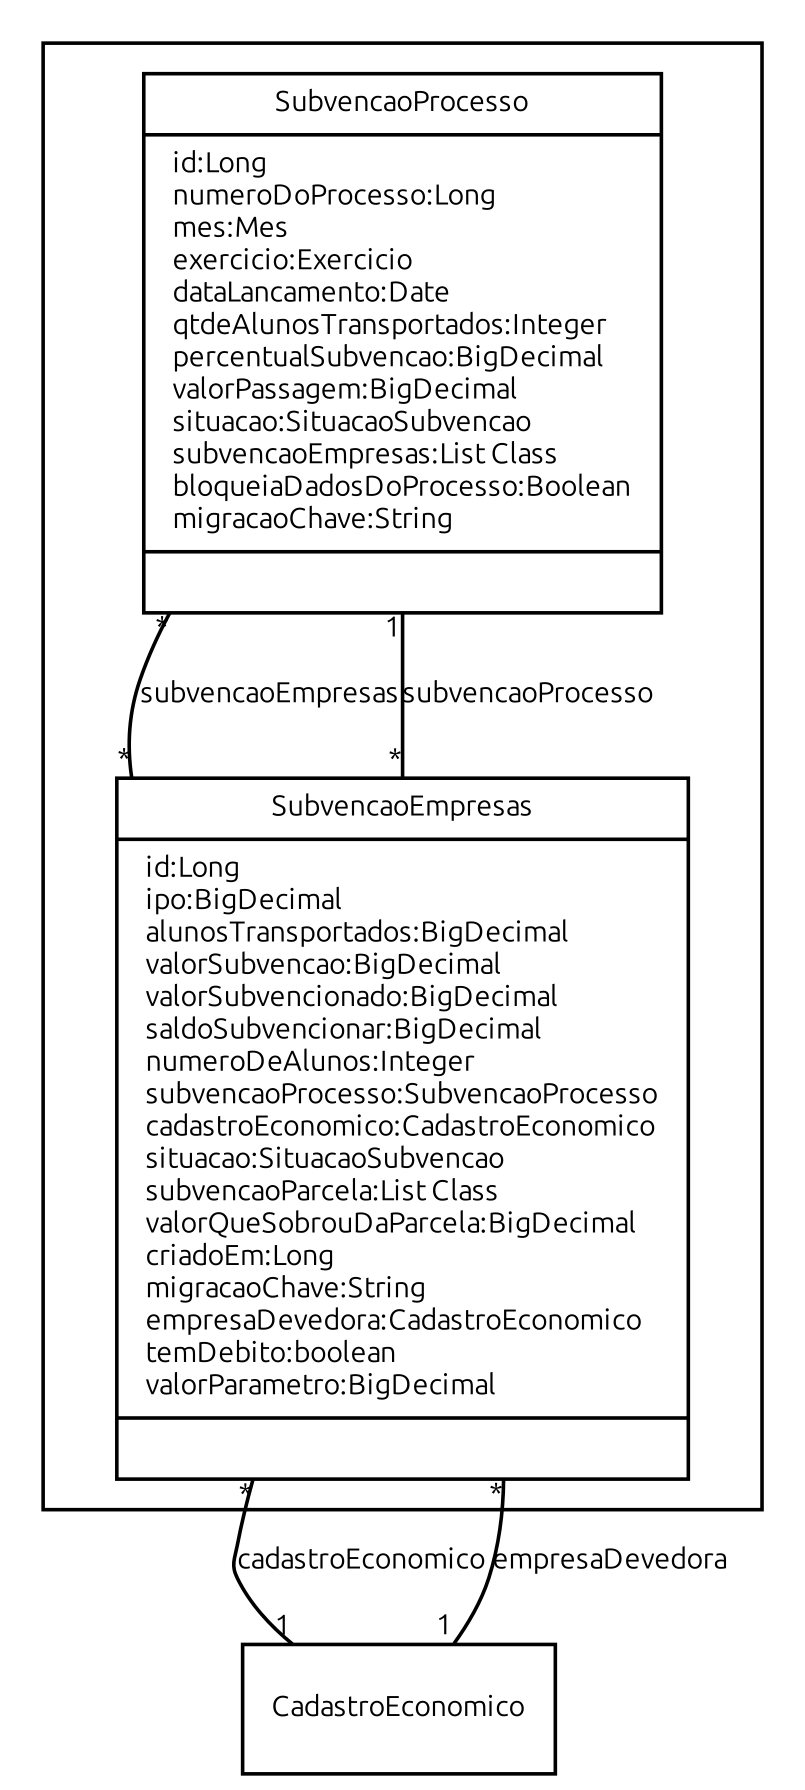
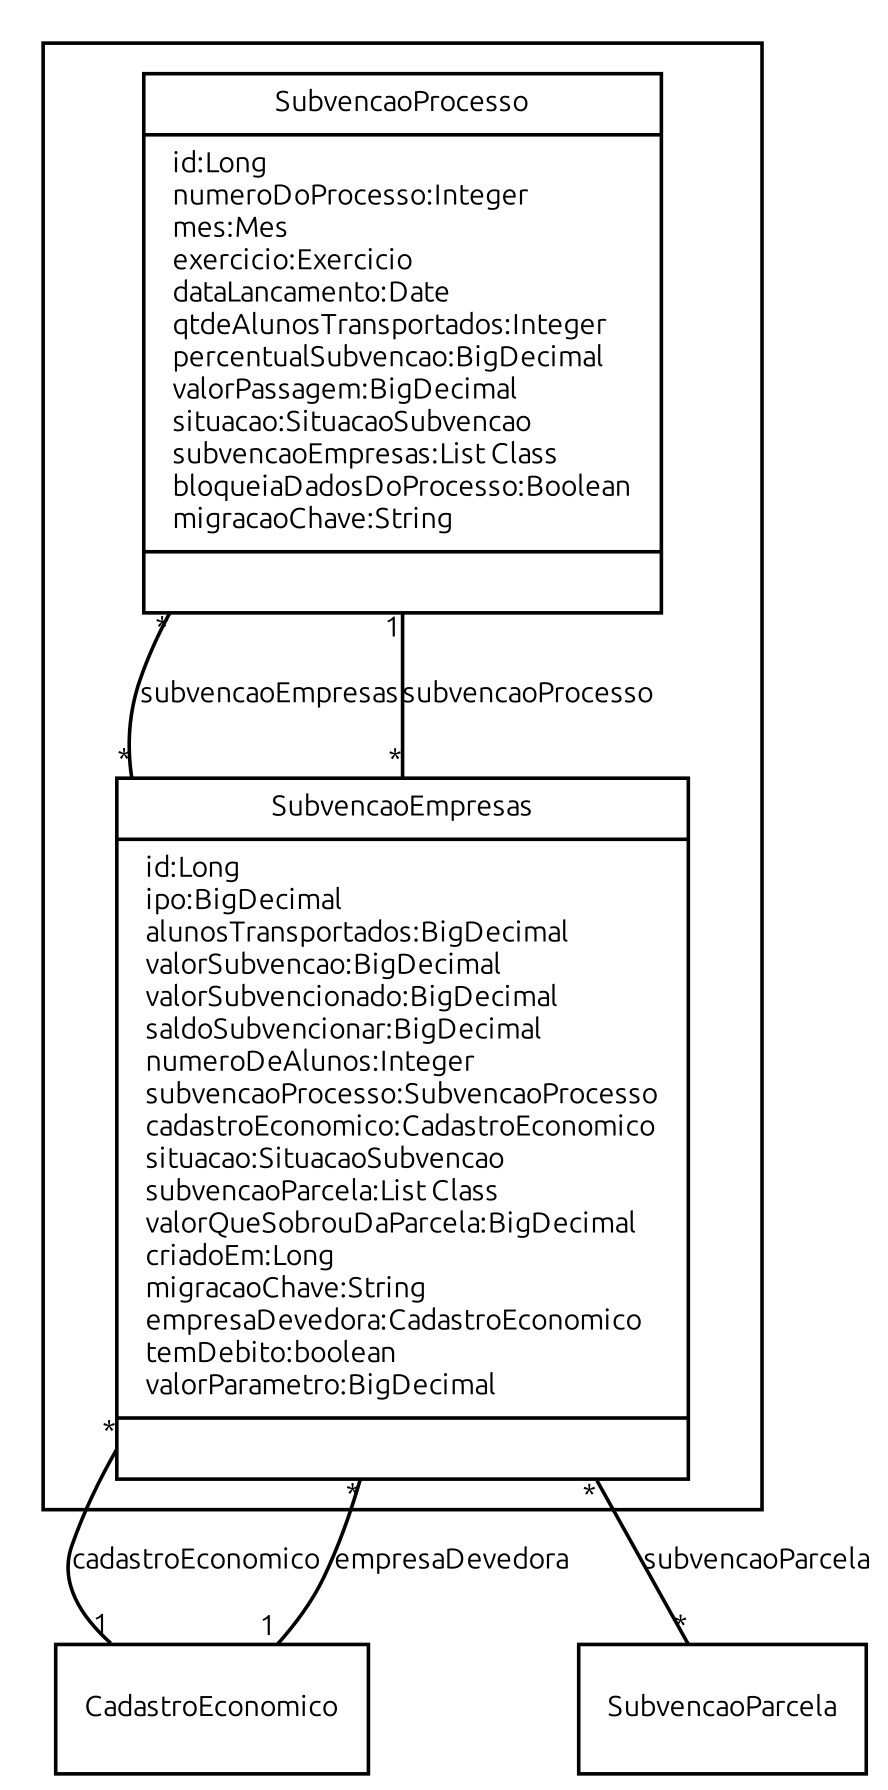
node "SubvencaoProcesso": text "numeroDoProcesso:Long" -> "numeroDoProcesso:Integer"
node "SubvencaoParcela": added
